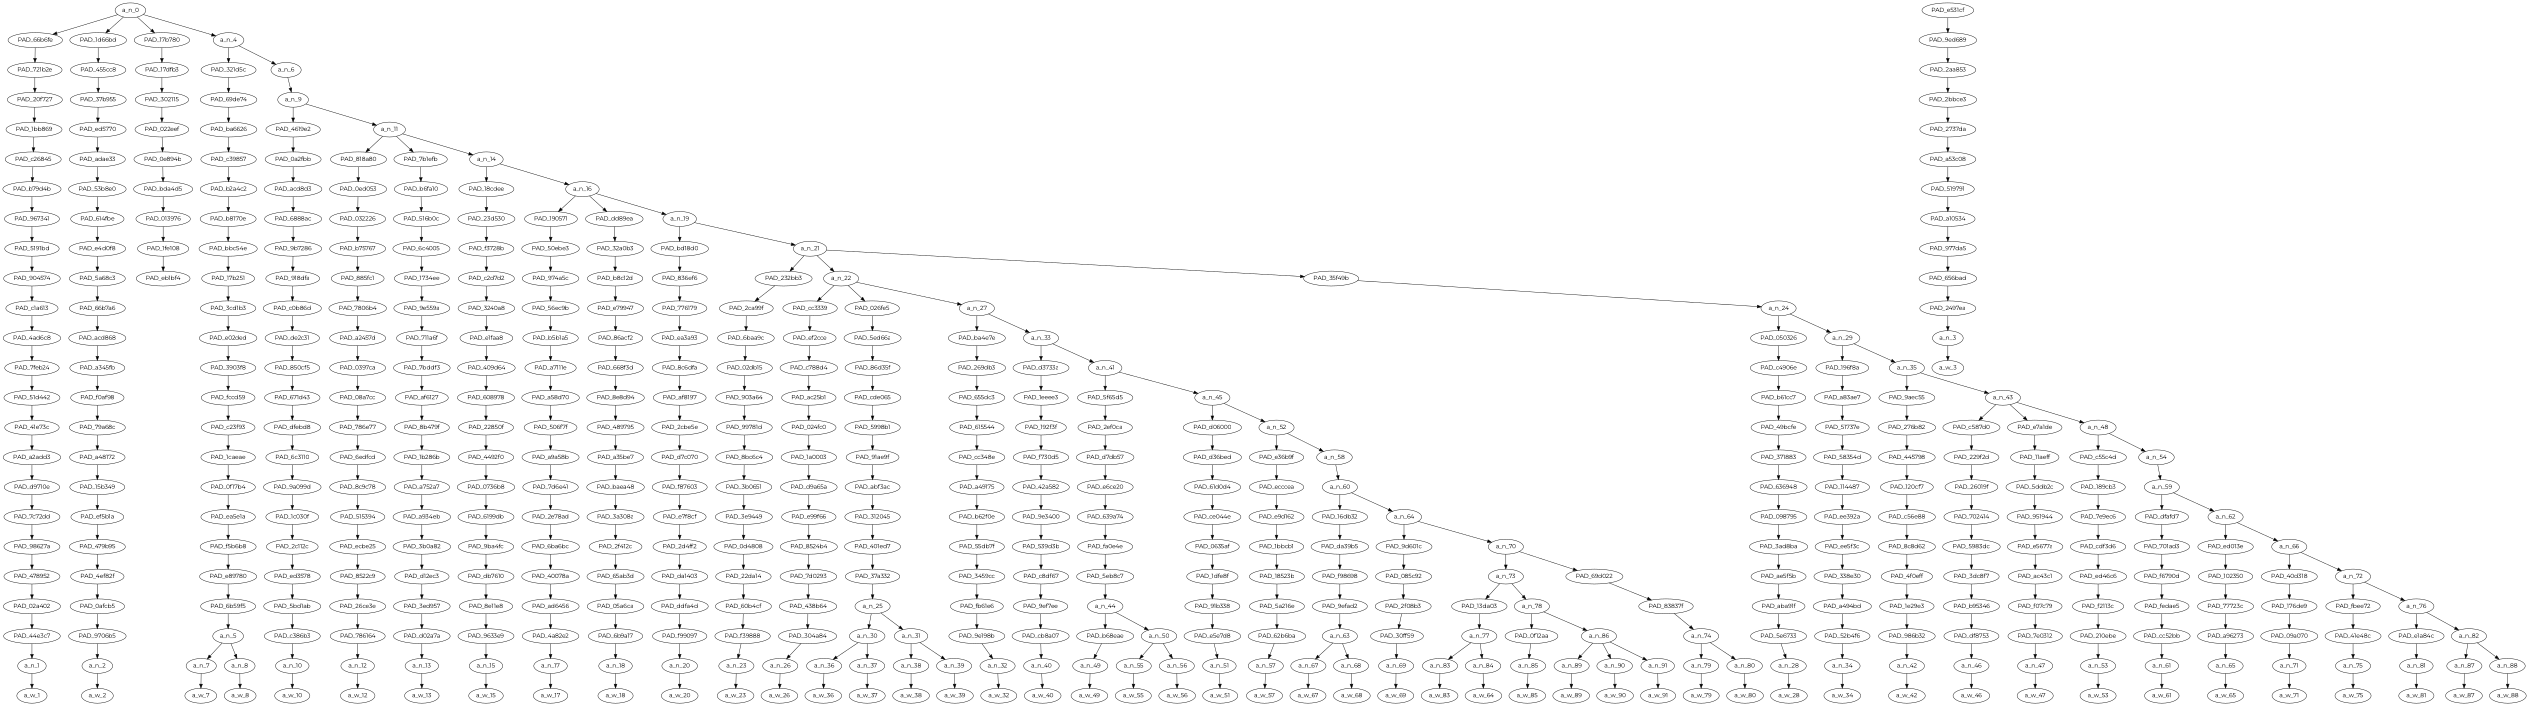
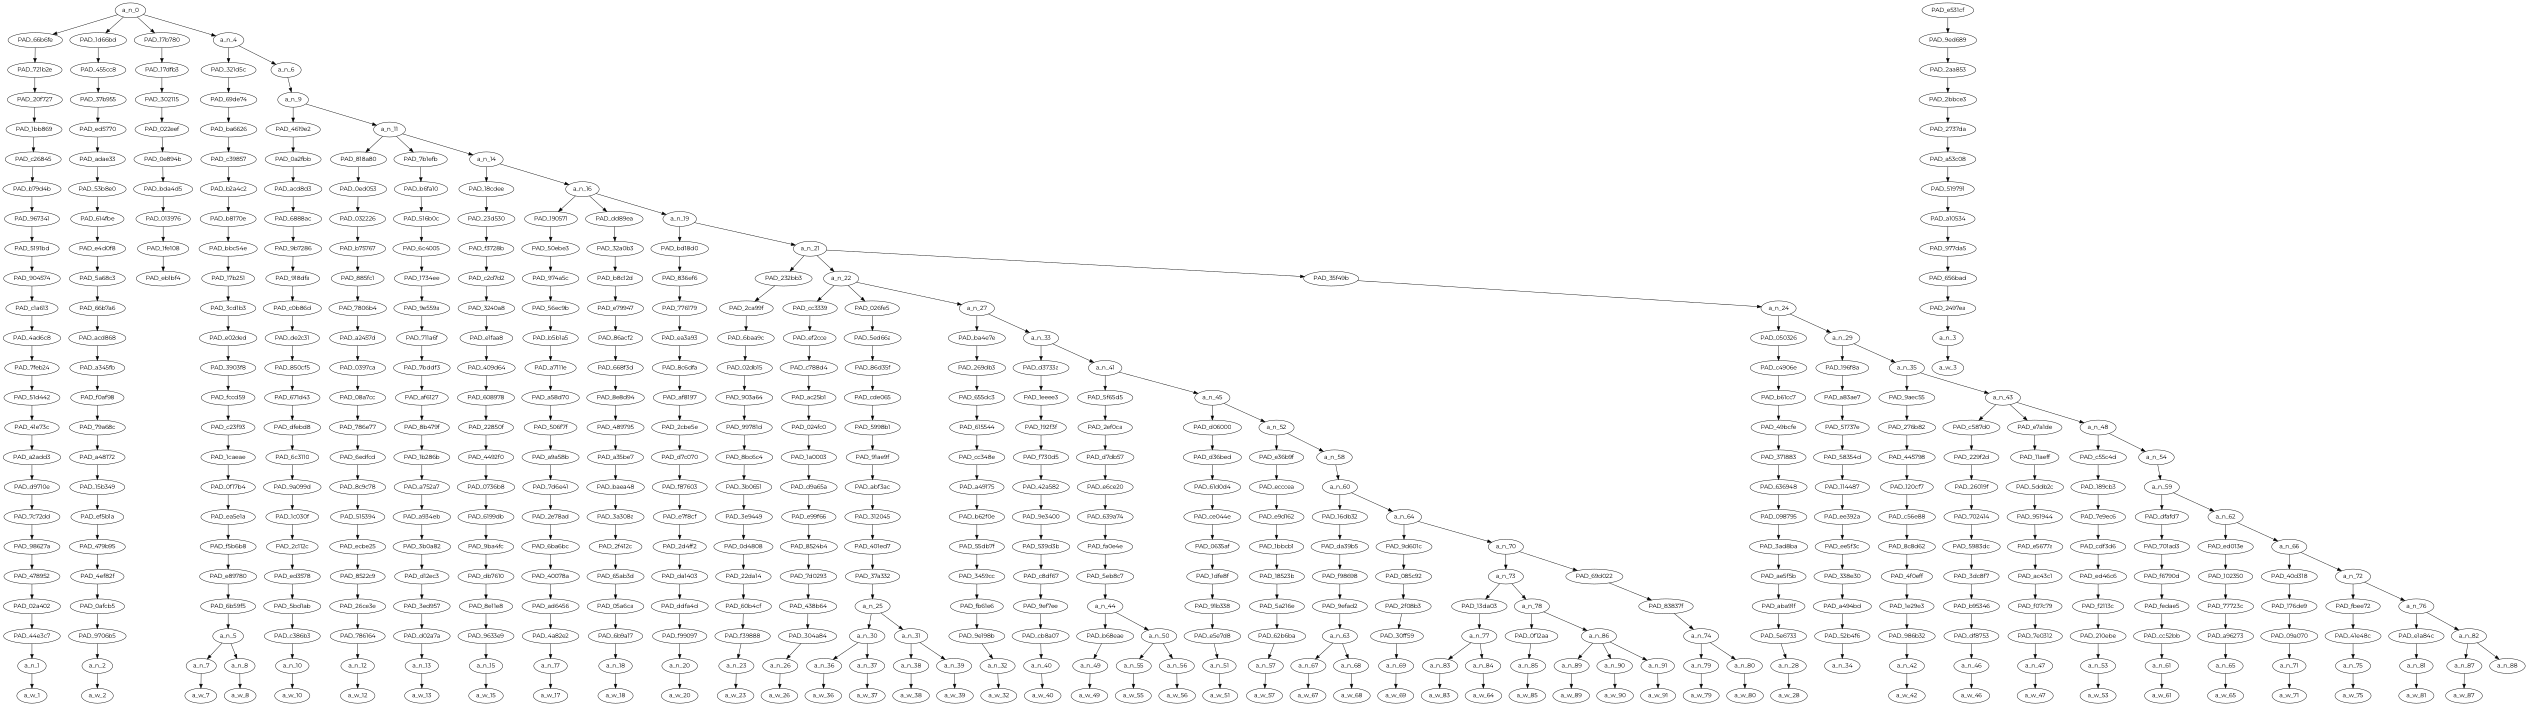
node "a_w_34": removed
node "a_w_88": removed
